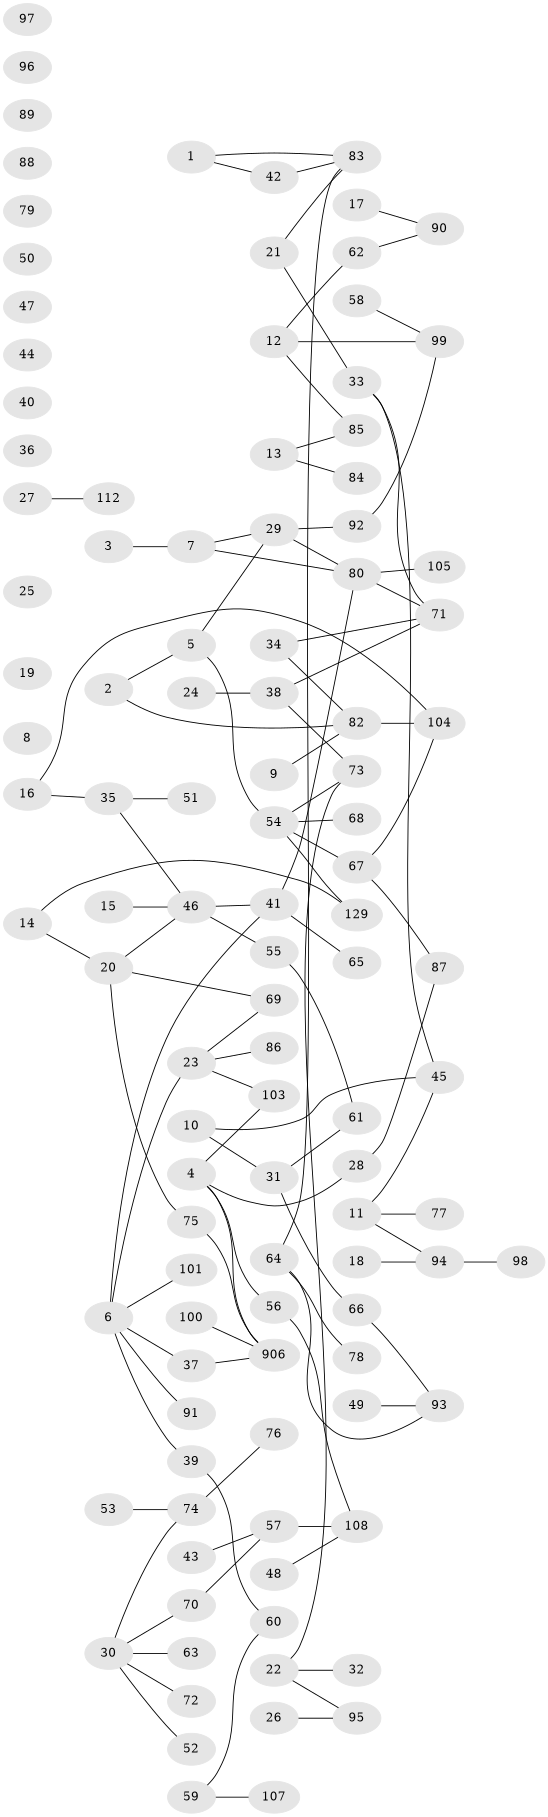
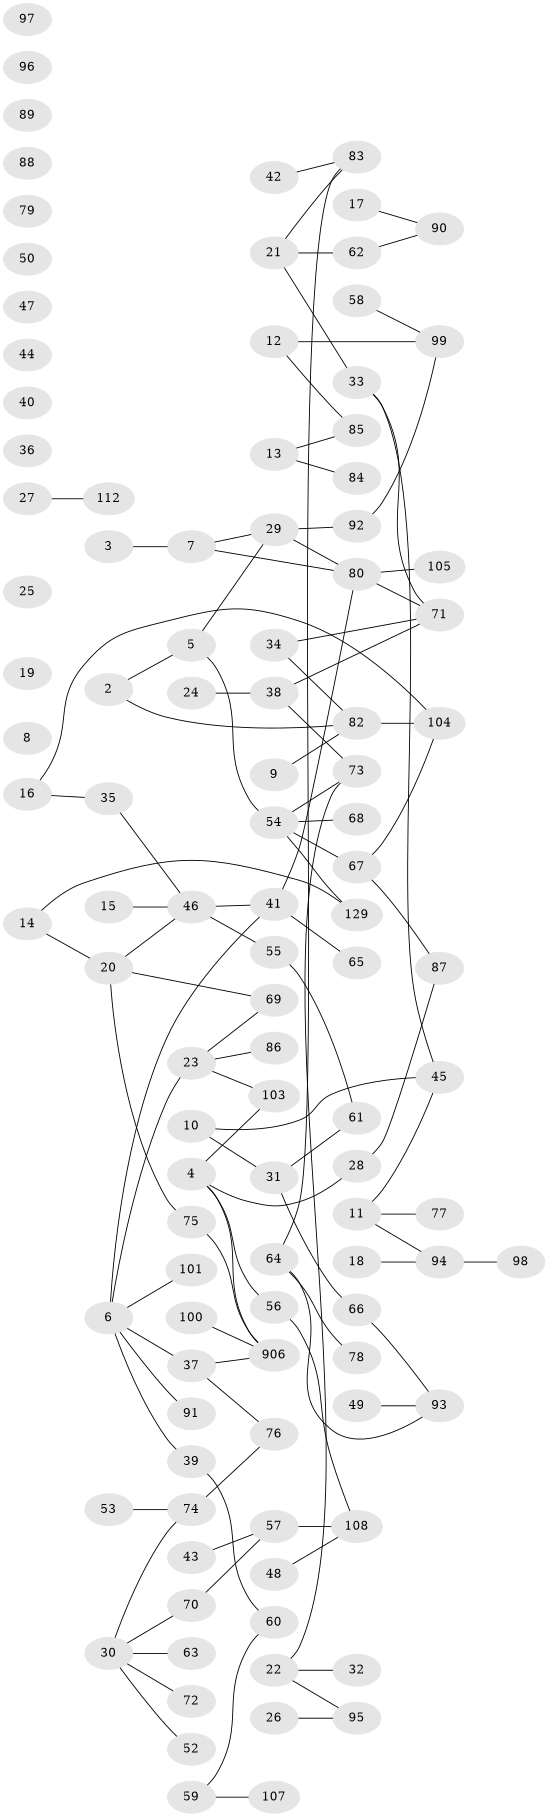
node "1": removed
edge "62" -- "12": now "62" -- "21"
node "51": removed
edge "37" -- "76": added
